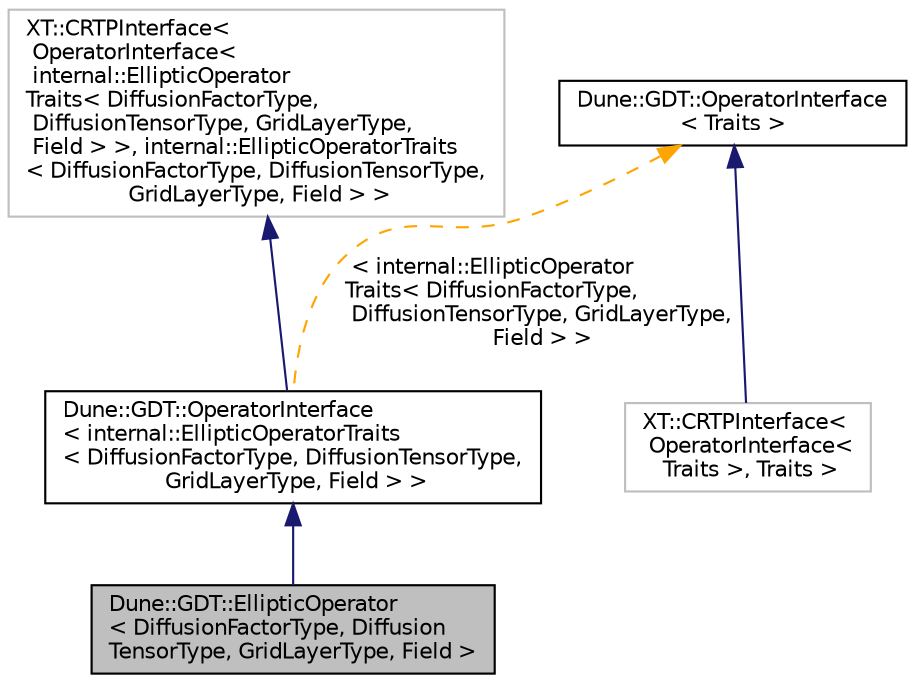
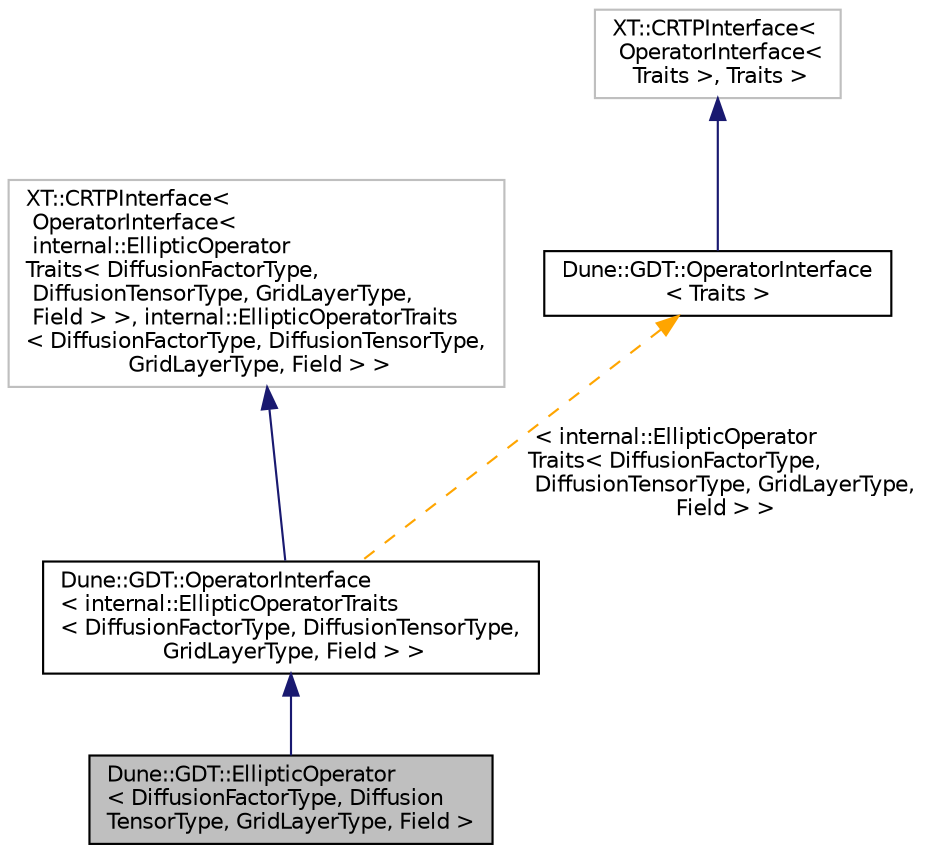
edge "XT::CRTPInterface< OperatorInterface< Traits >, Traits >" -> "Dune::GDT::OperatorInterface < Traits >": reversed
